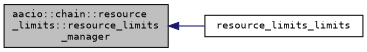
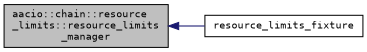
node "resource_limits_limits": label "resource_limits_limits" -> "resource_limits_fixture"
